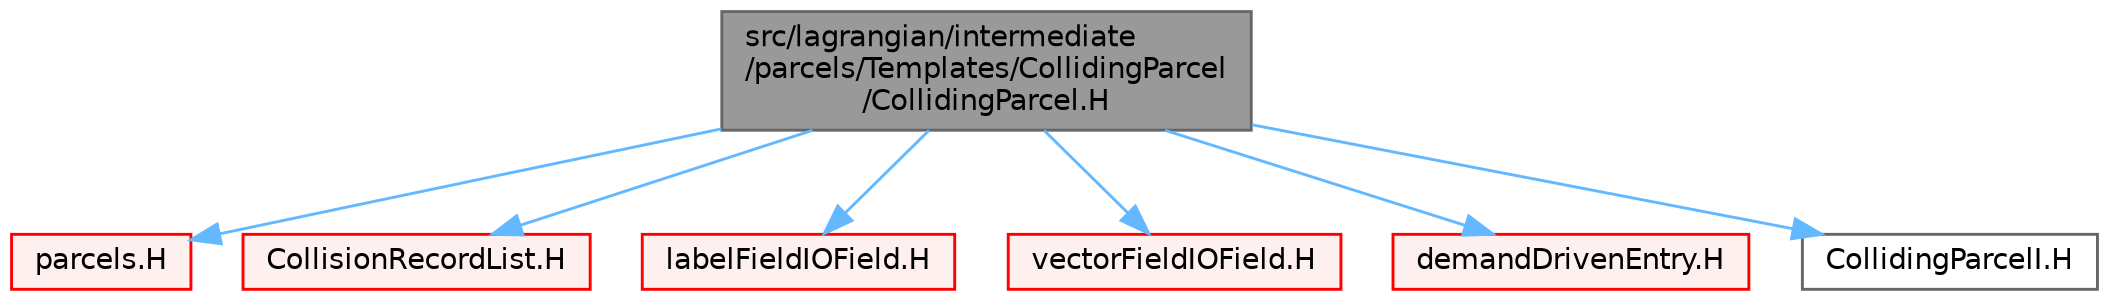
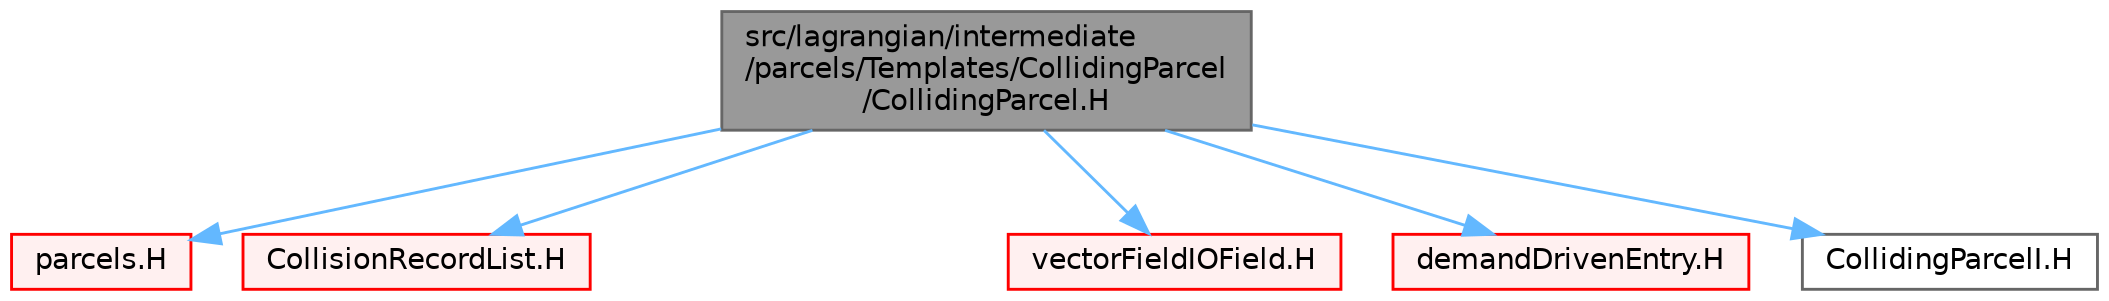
node "labelFieldIOField.H": removed
